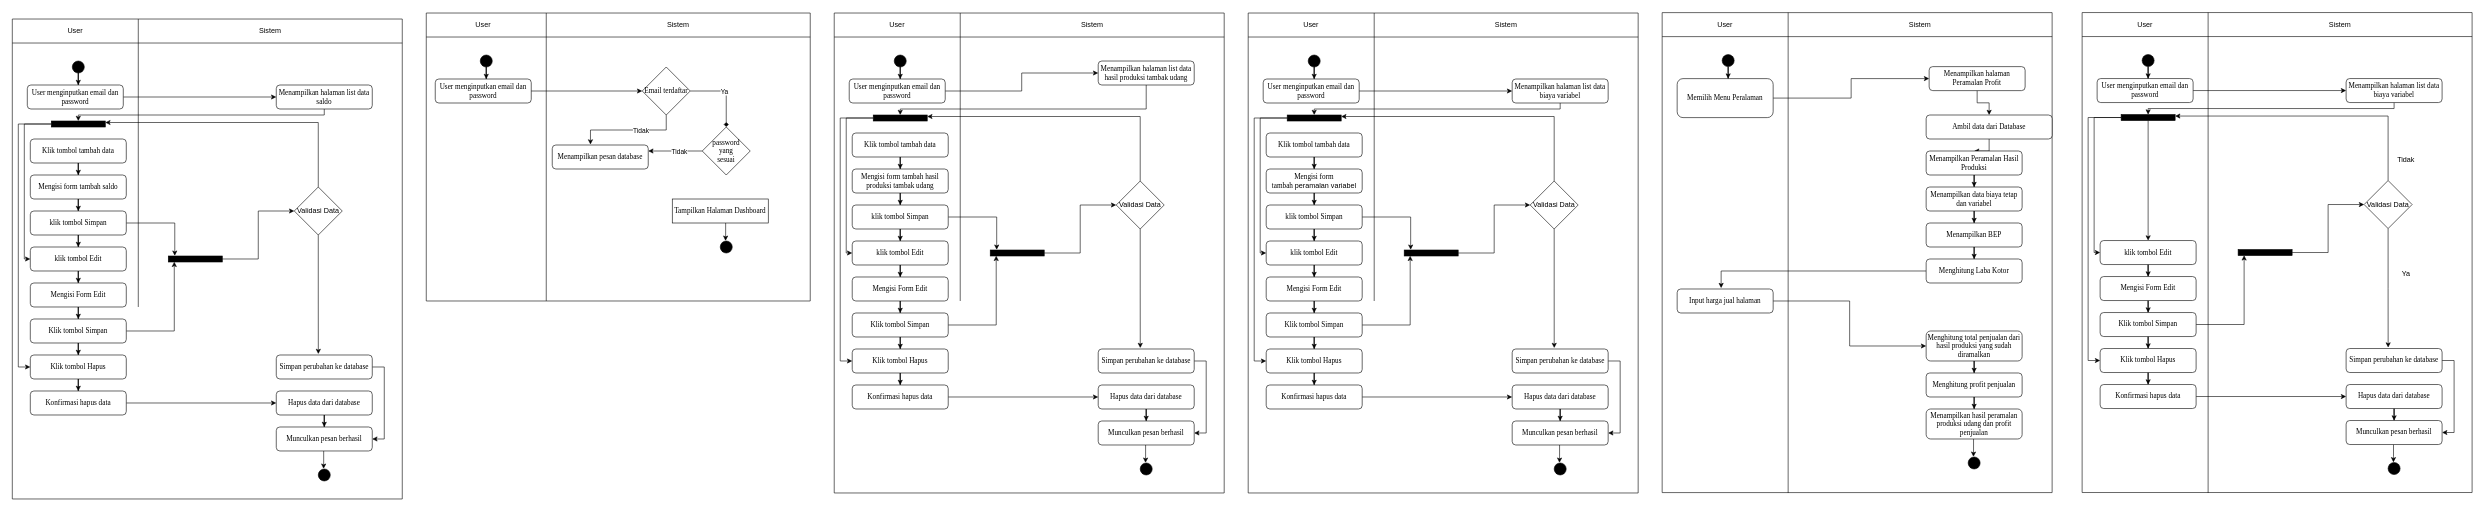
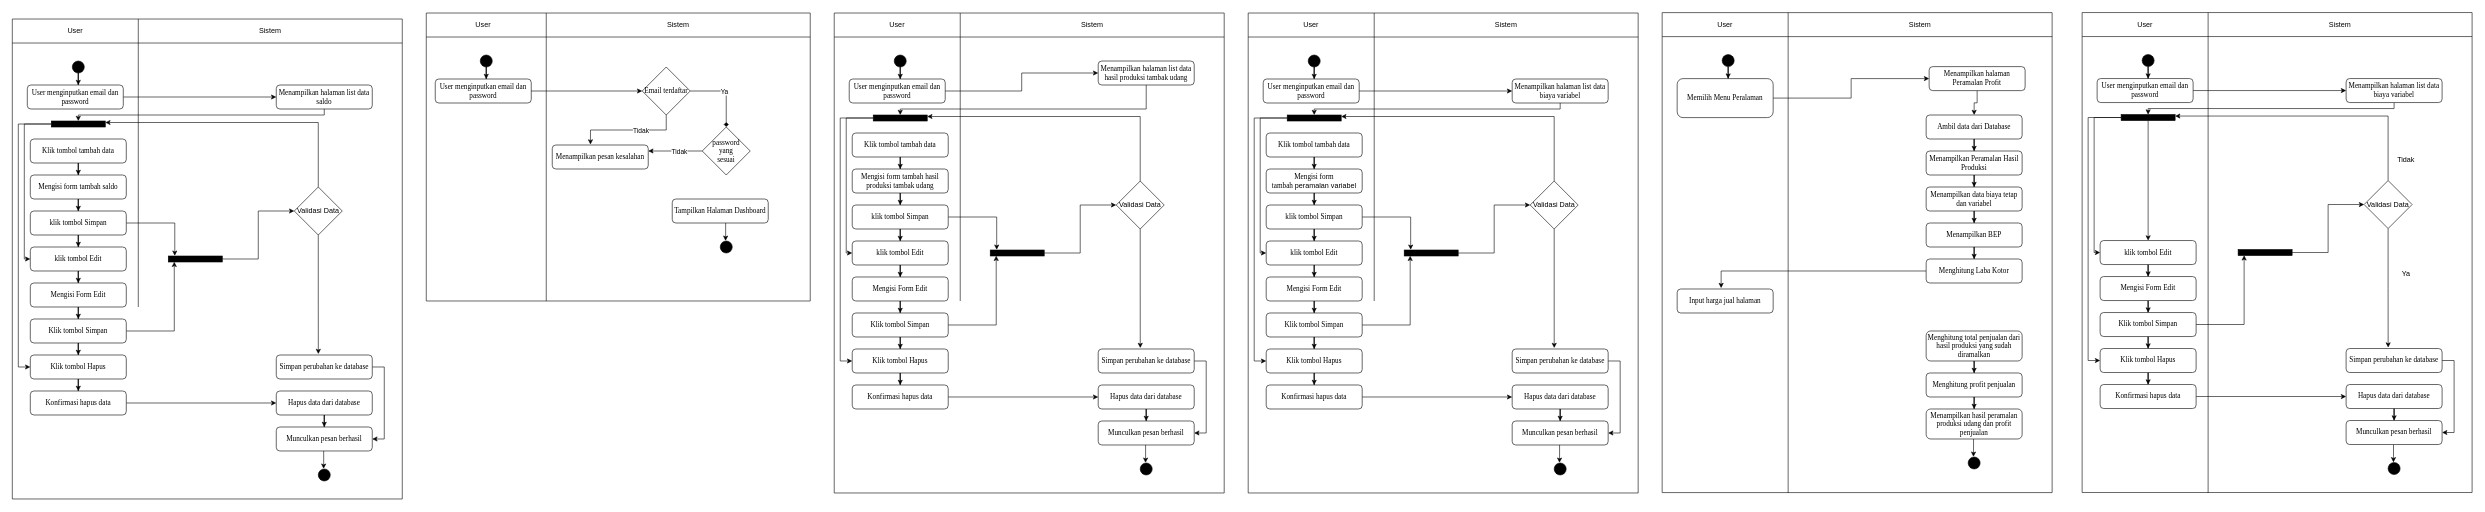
node "Ambil data dari Database": size 126x24 -> 96x24
node "Menampilkan pesan database": label "Menampilkan pesan database" -> "Menampilkan pesan kesalahan"
node "Tampilkan Halaman Dashboard": shape rectangle -> rounded rectangle
edge "Input harga jual halaman" -> "Menghitung total penjualan dari hasil produksi yang sudah diramalkan": removed
